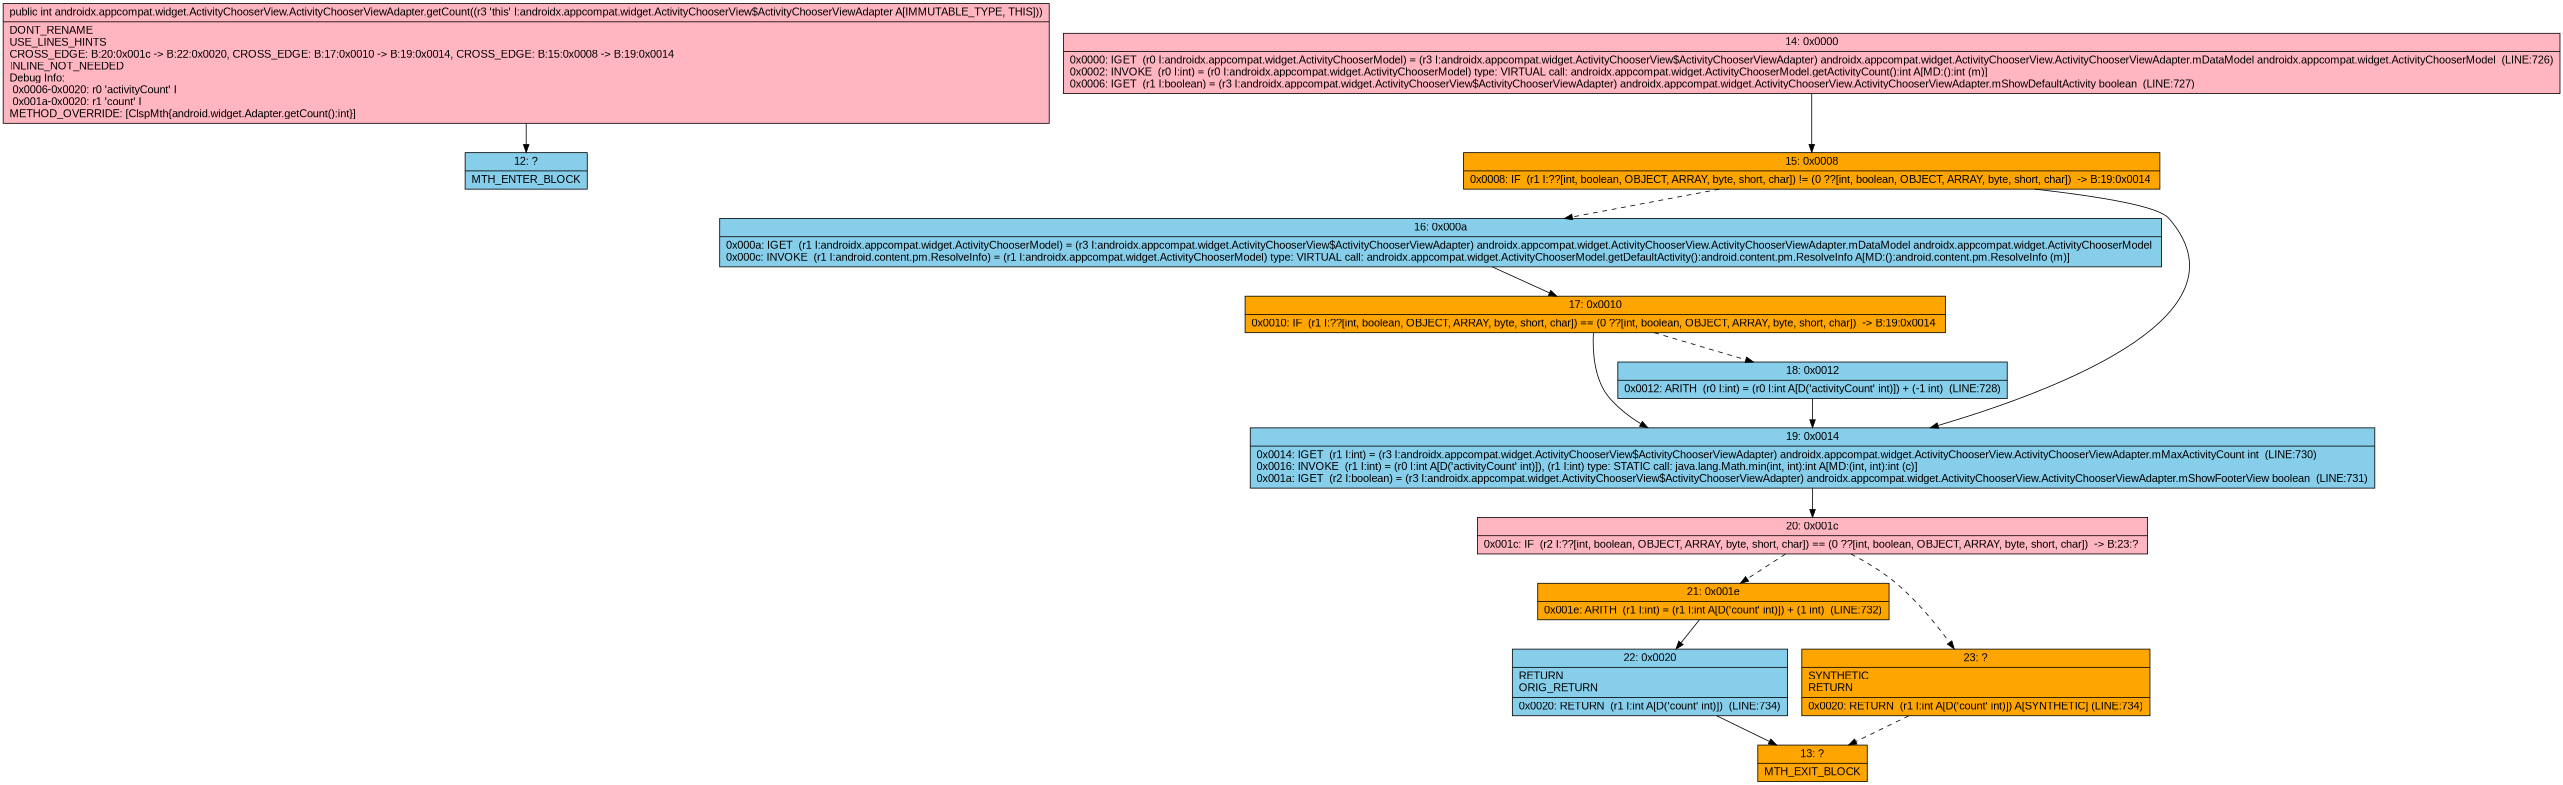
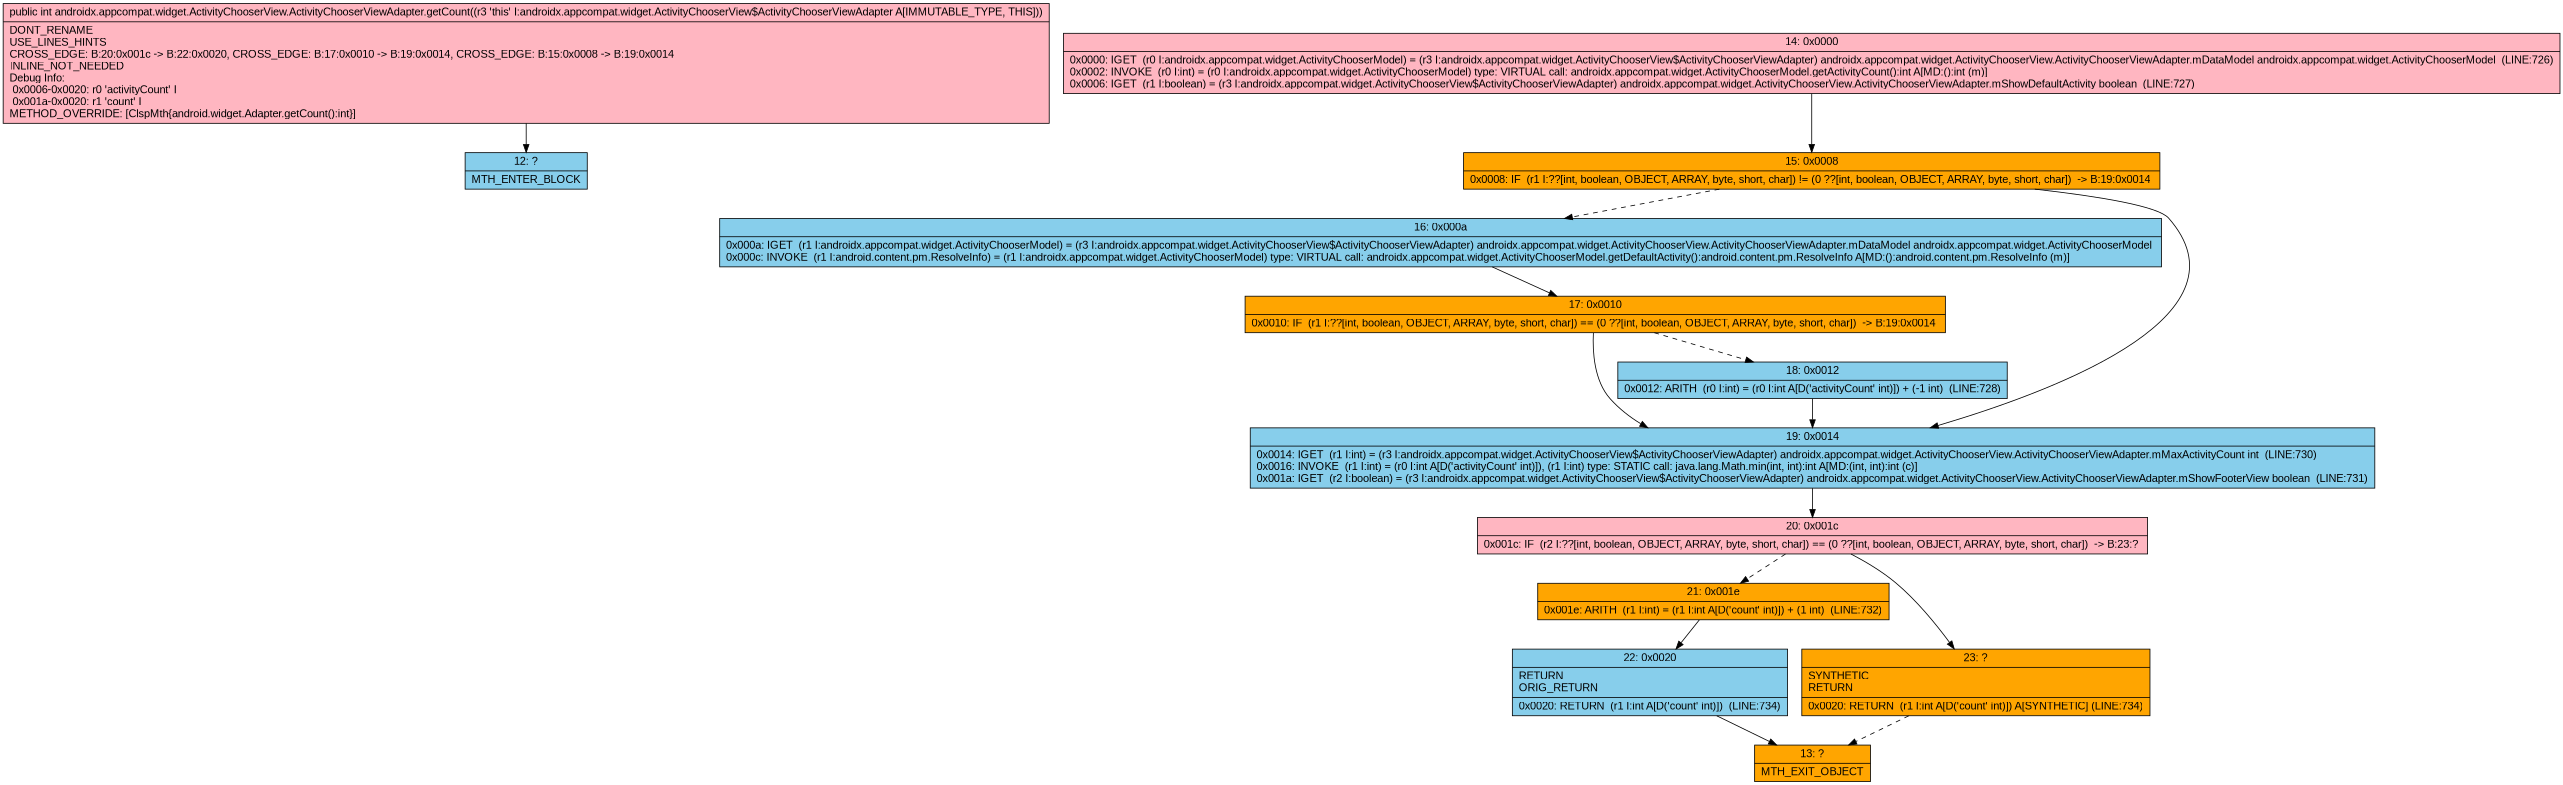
edge "20: 0x001c" -> "23: ?": style dashed -> solid
node "13: ?": text "MTH_EXIT_BLOCK" -> "MTH_EXIT_OBJECT"
